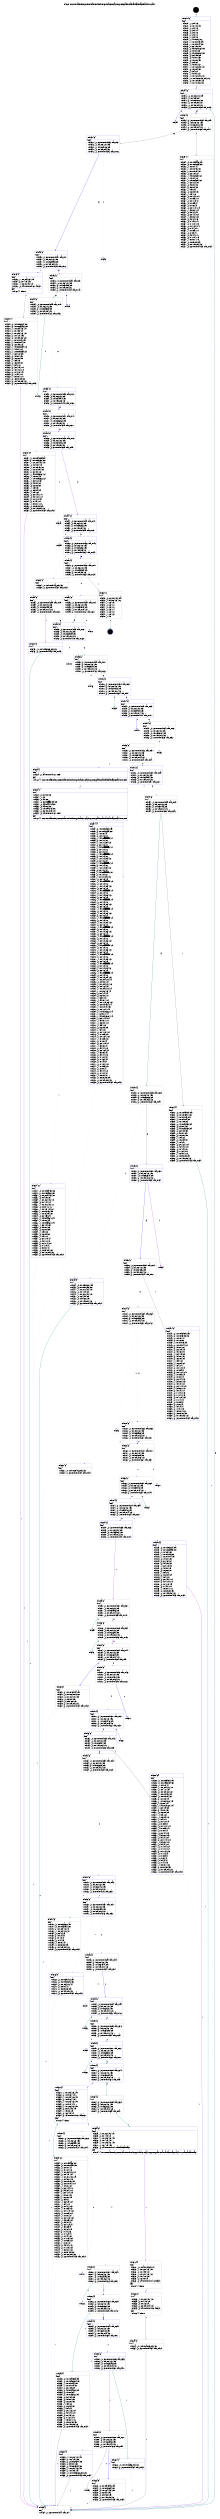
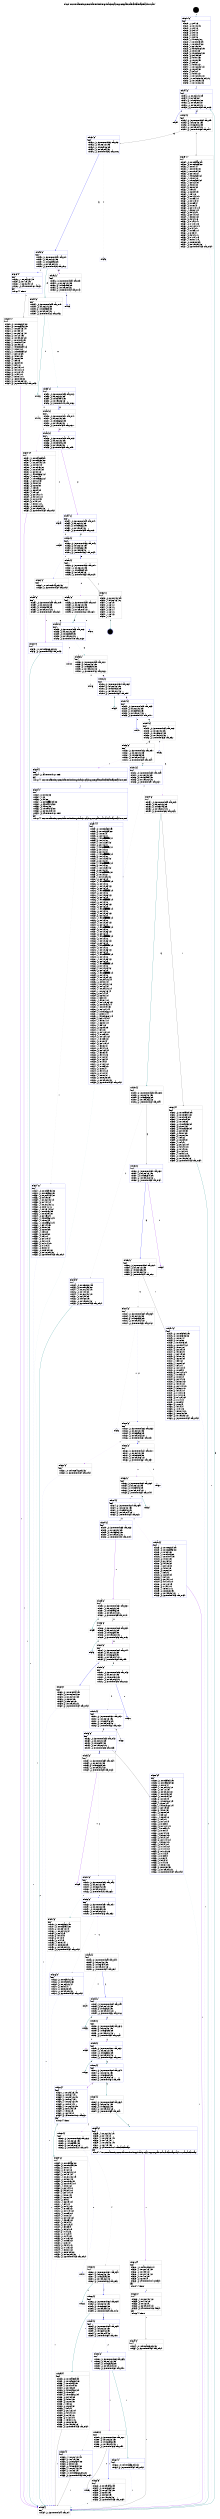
edge "0x4029b8 [28]" -> "0x4029d4 [28]": now "0x40299c [28]" -> "0x4029d4 [28]"
node "0x4041b8": added
edge "0x402b40 [28]" -> "0x402b5c [28]": added, label "18"
edge "0x402b78 [28]" -> "0x402b94 [28]": now "0x402b40 [28]" -> "0x402b94 [28]"
node "0x403c9f": added
edge "0x402d8c [28]" -> "0x402da8 [28]": reversed
